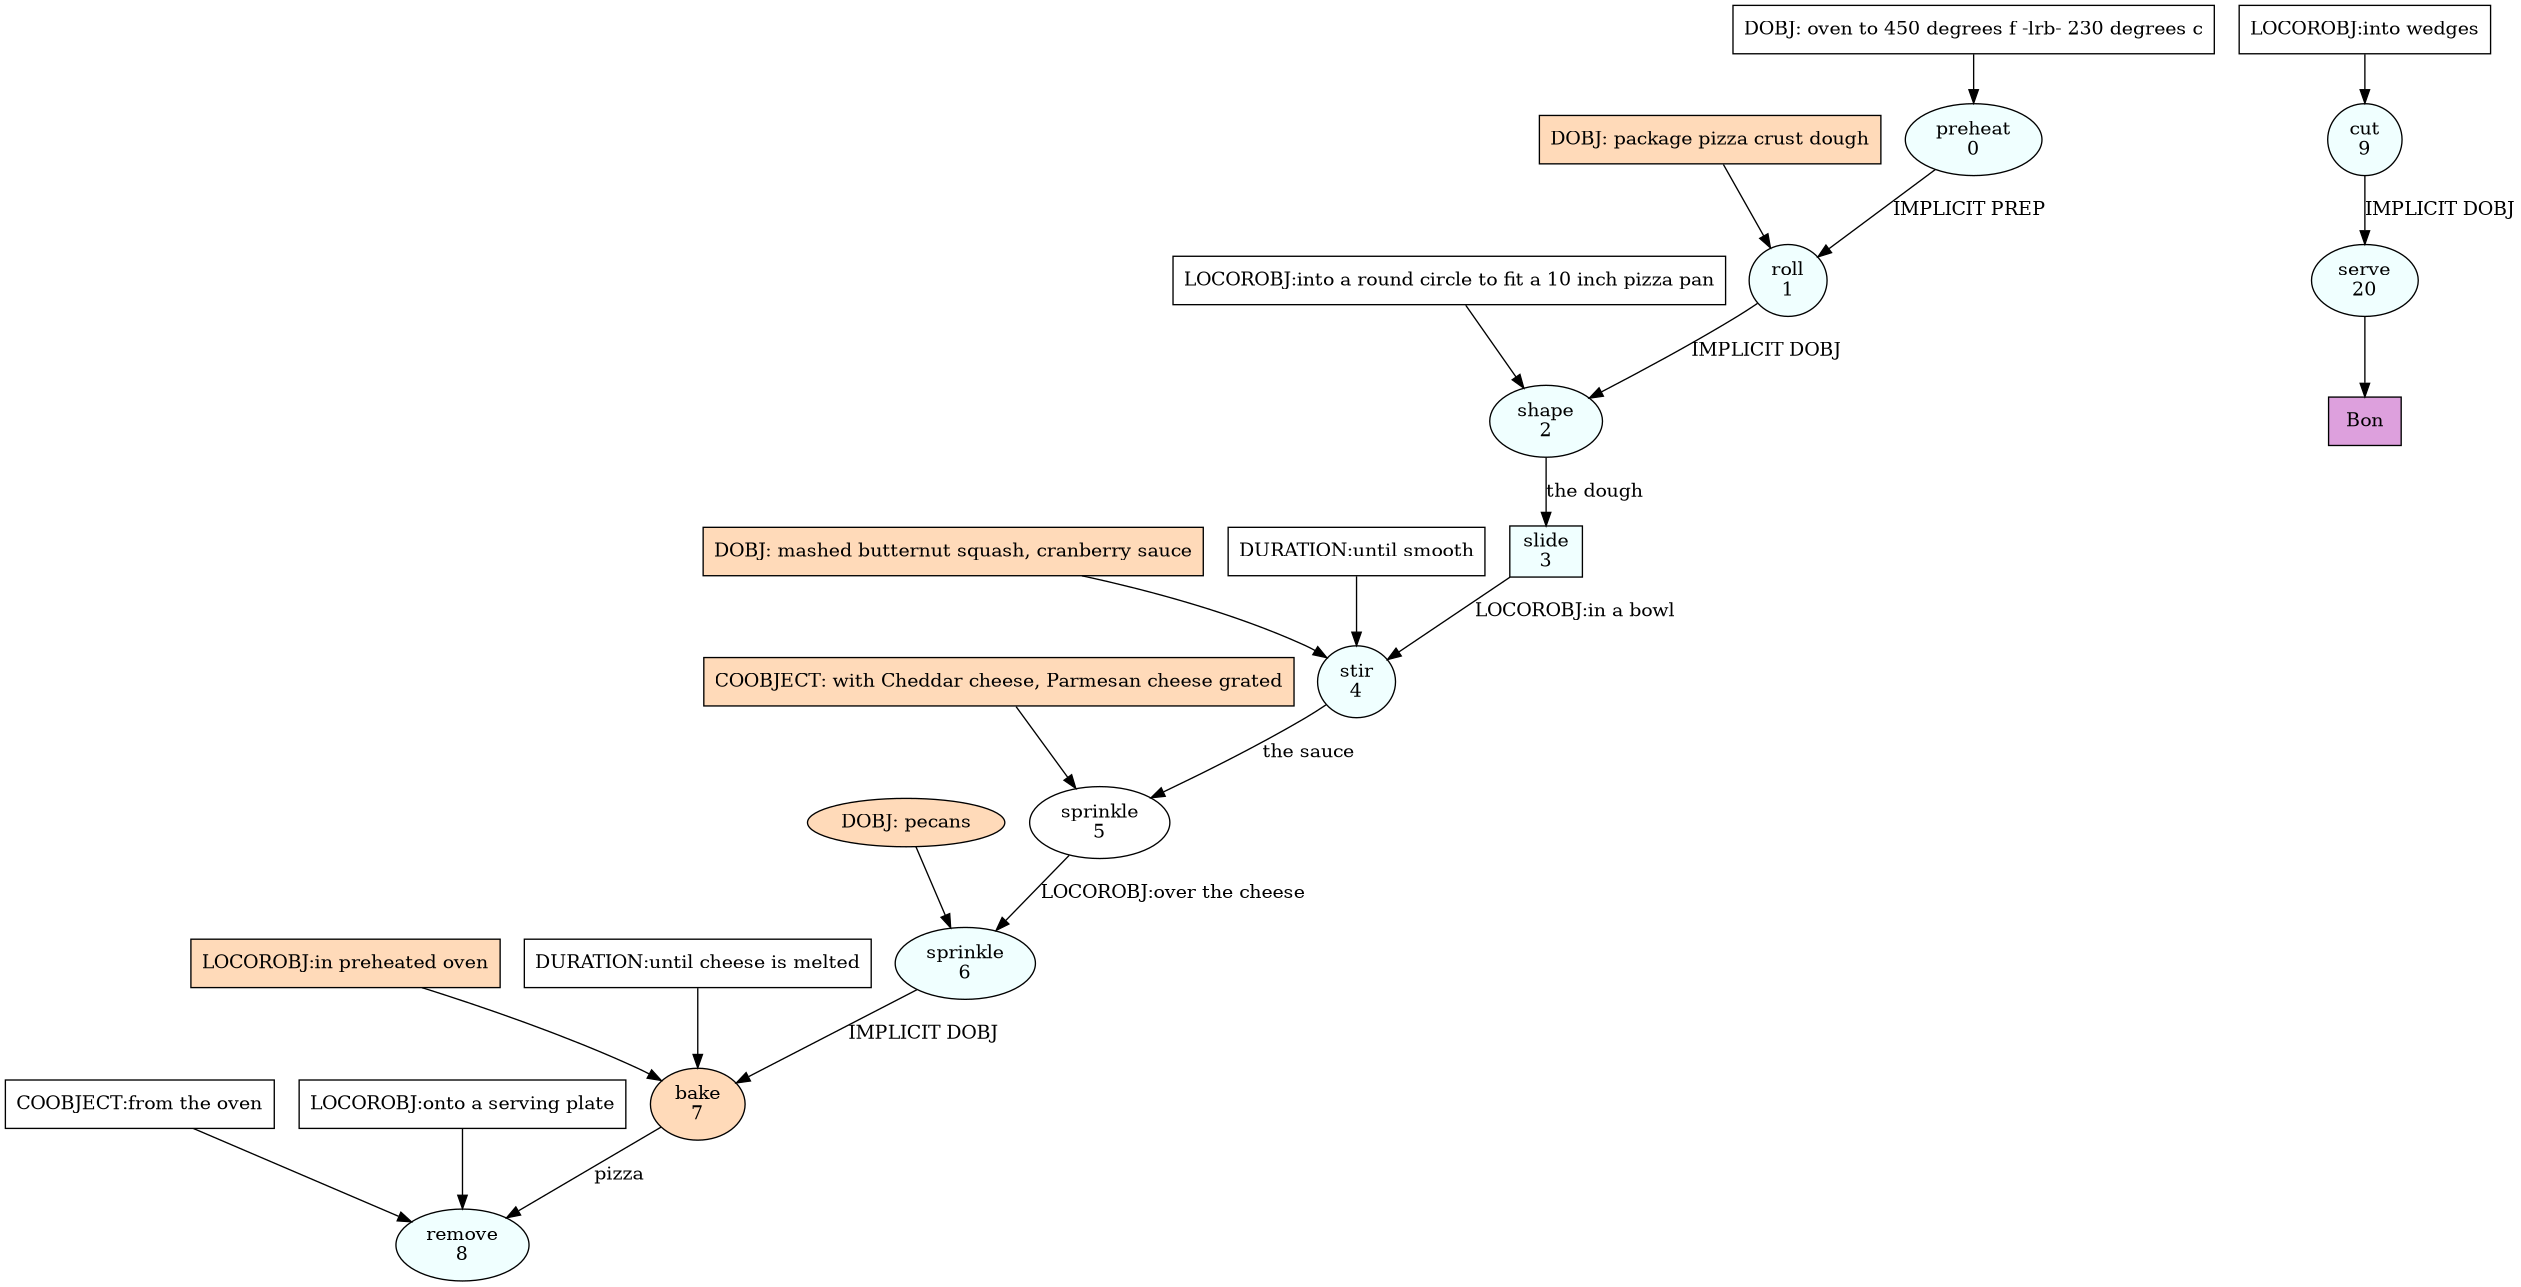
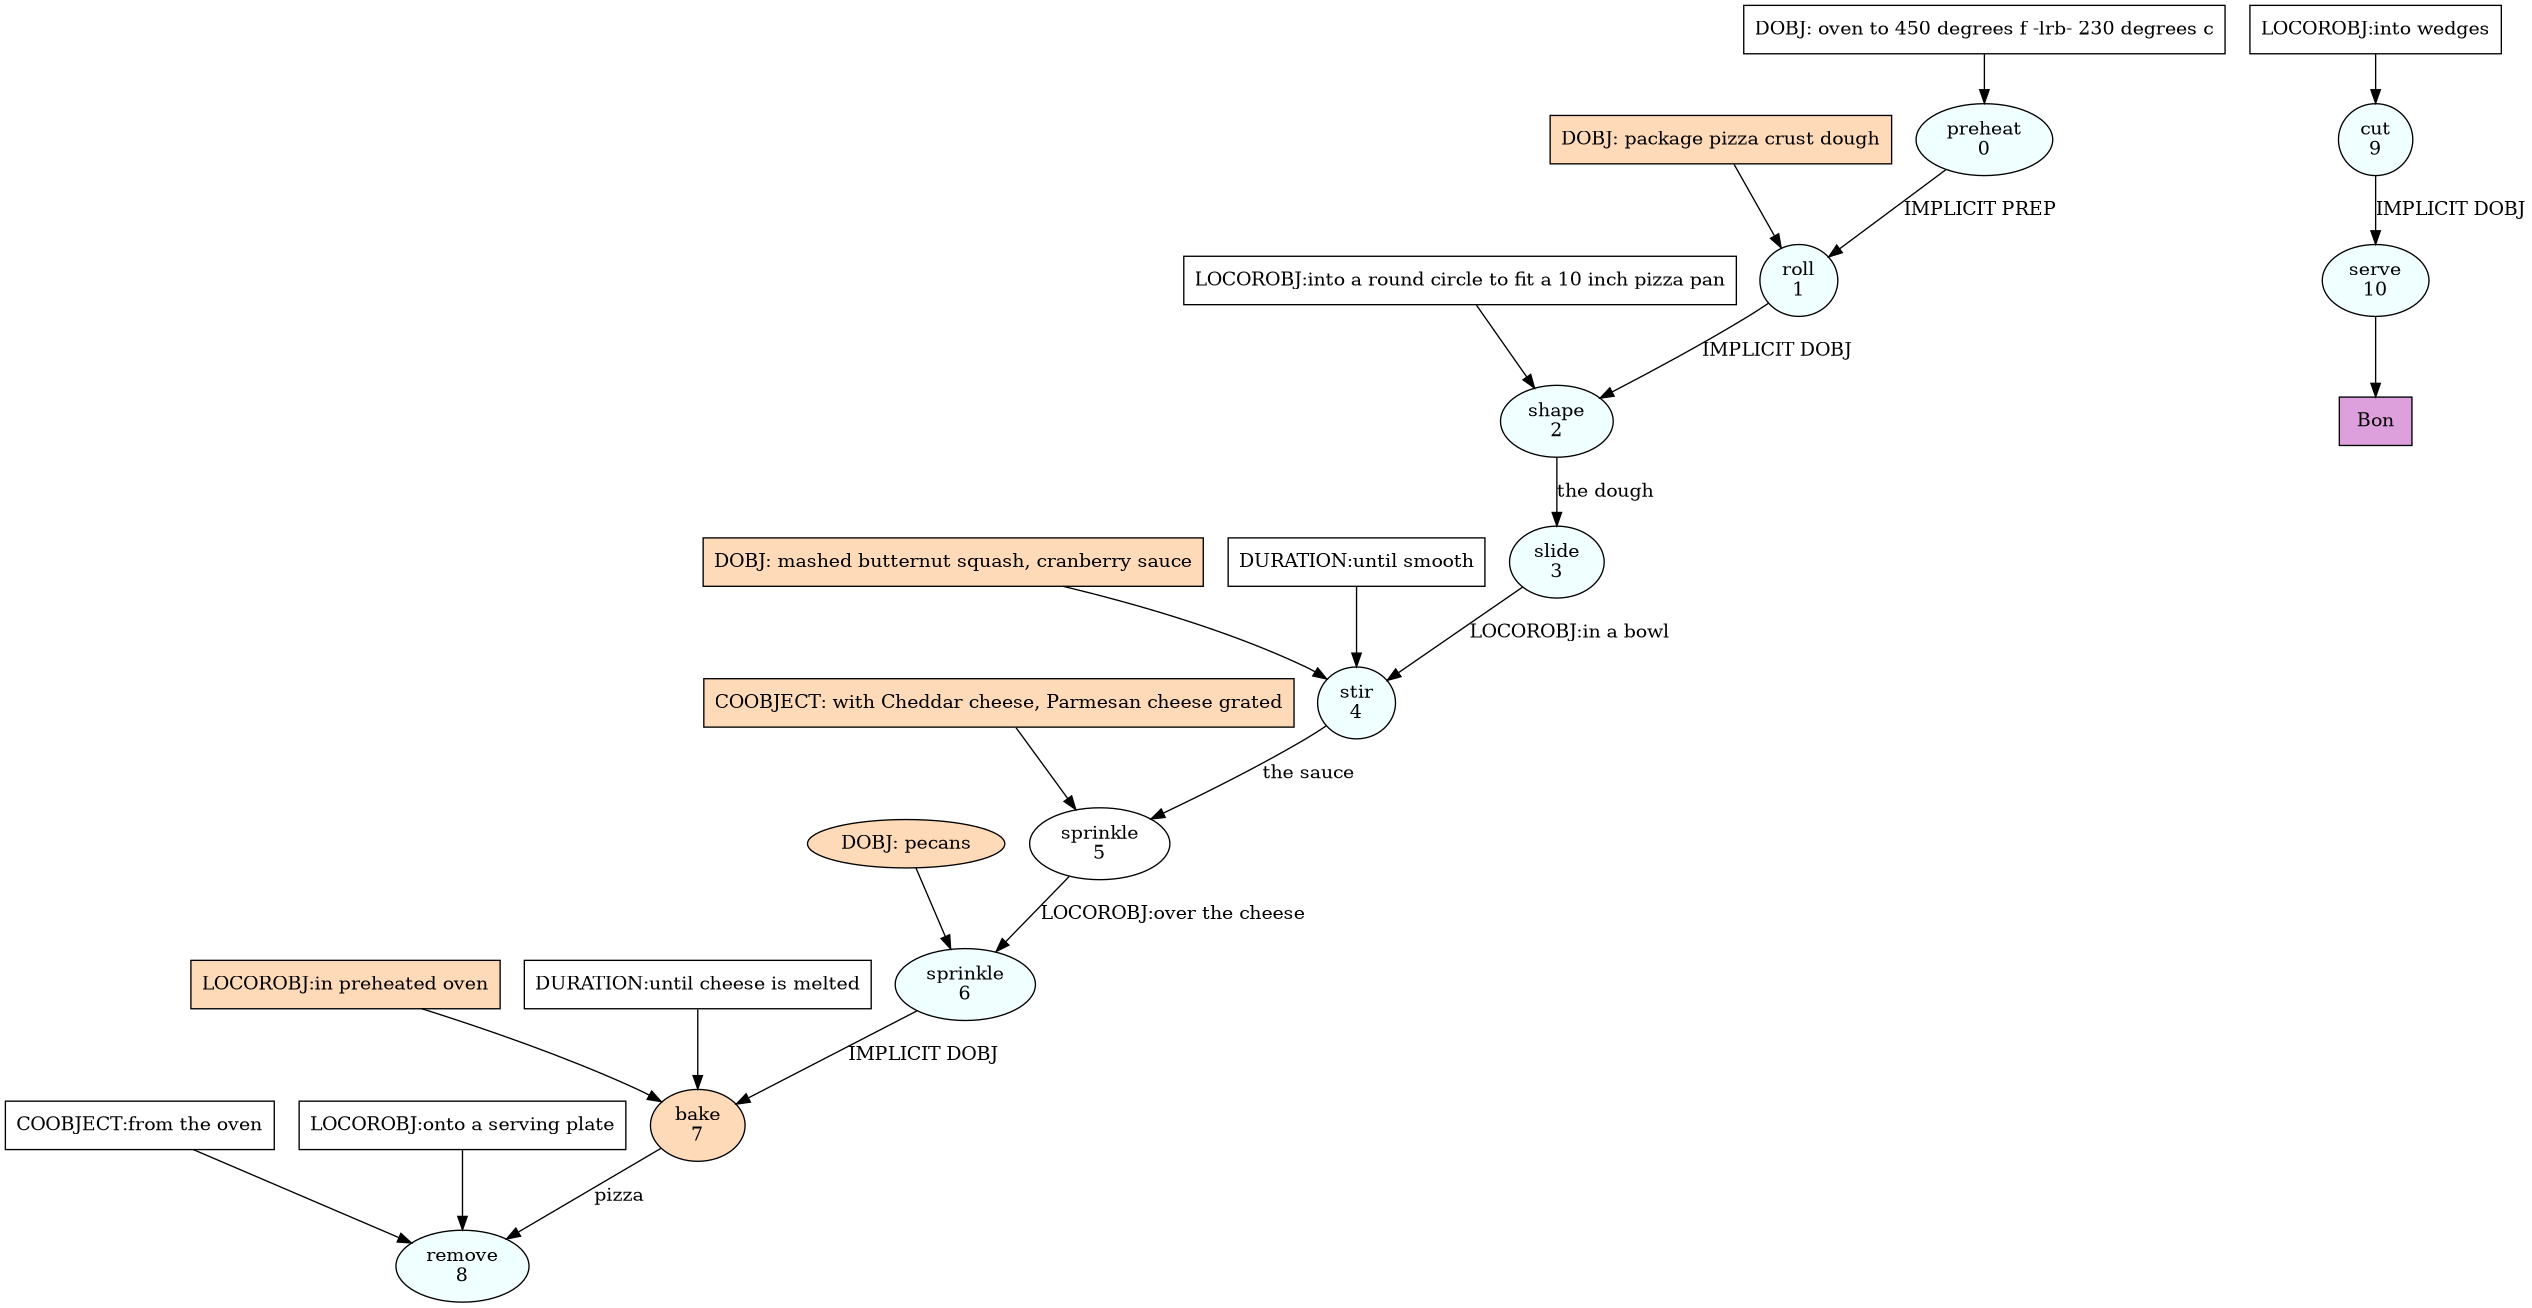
node "serve 20": label "serve 20" -> "serve 10"
node "slide 3": shape box -> ellipse
